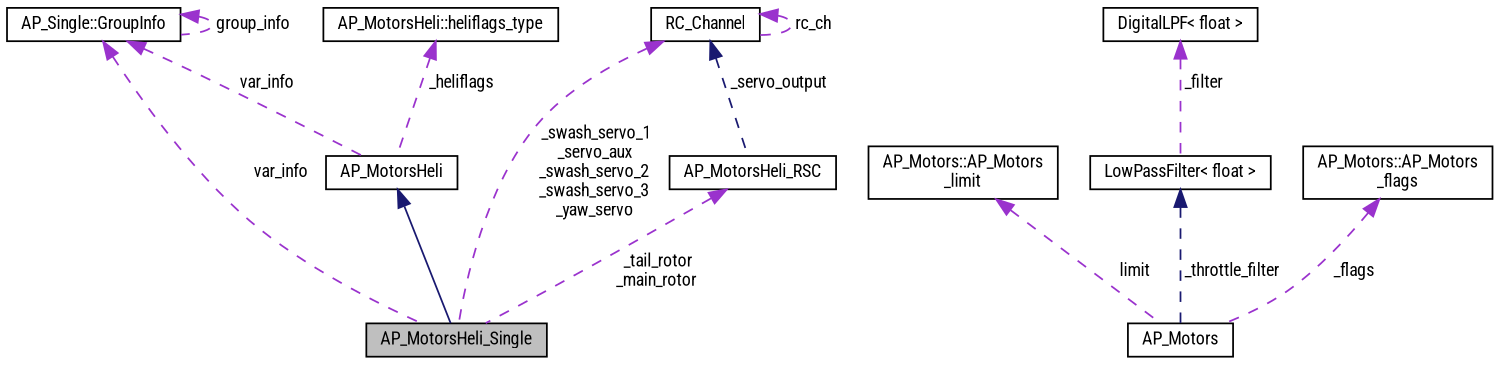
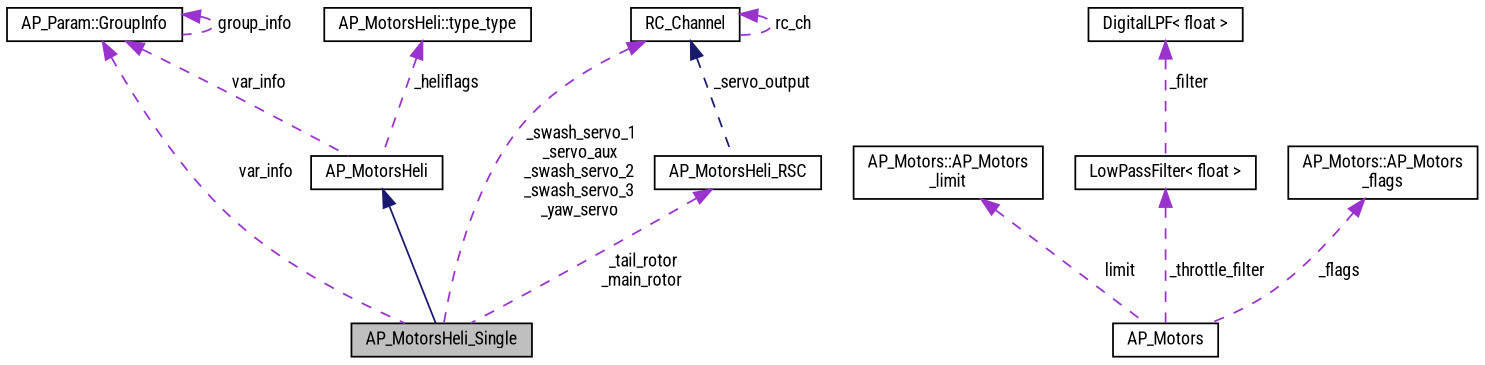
node "AP_Single::GroupInfo": label "AP_Single::GroupInfo" -> "AP_Param::GroupInfo"
node "AP_MotorsHeli::heliflags_type": label "AP_MotorsHeli::heliflags_type" -> "AP_MotorsHeli::type_type"
edge "AP_Motors" -> "LowPassFilter< float >": color midnightblue -> darkorchid3
